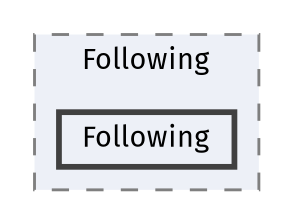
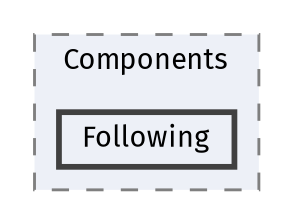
cluster "Following": label "Following" -> "Components"
